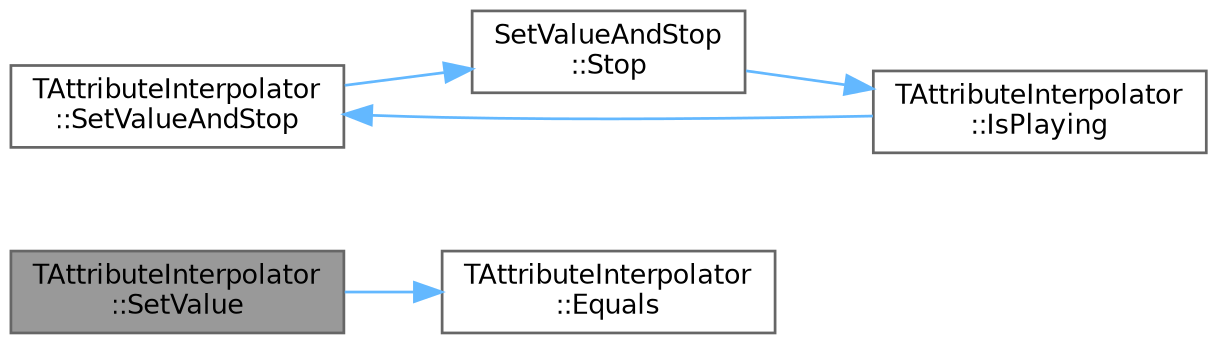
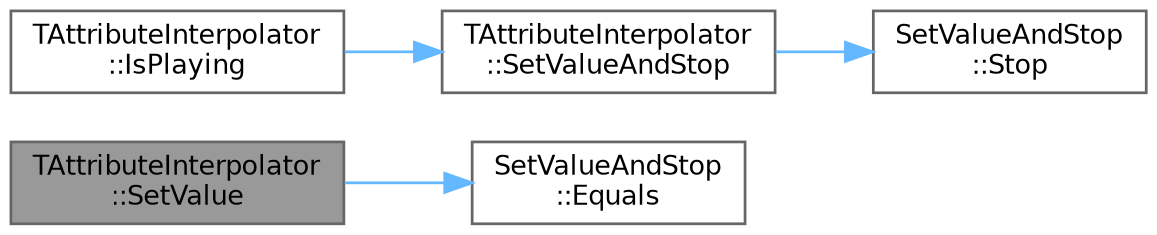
edge "SetValueAndStop ::Stop" -> "TAttributeInterpolator ::IsPlaying": removed
node "TAttributeInterpolator ::Equals": label "TAttributeInterpolator ::Equals" -> "SetValueAndStop ::Equals"
